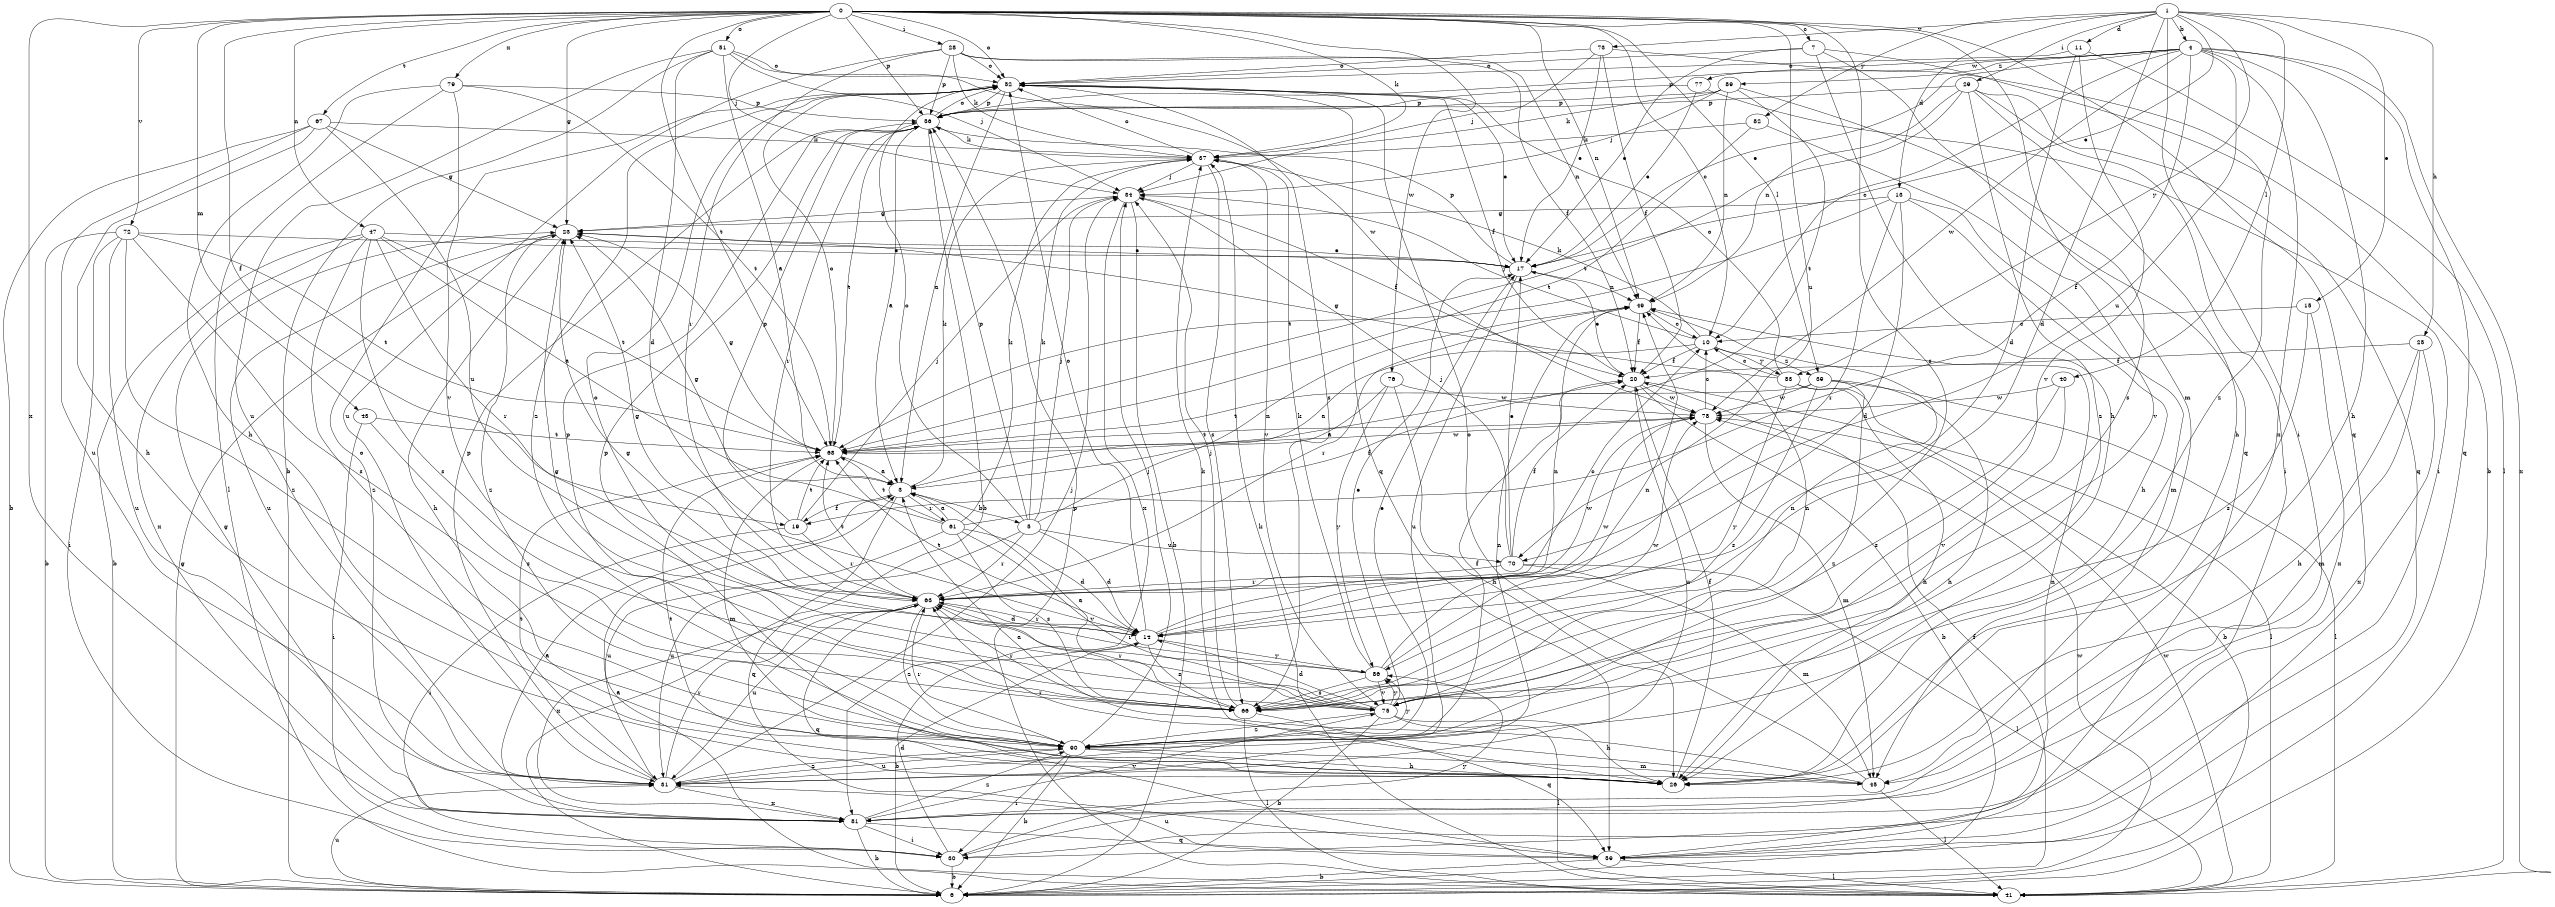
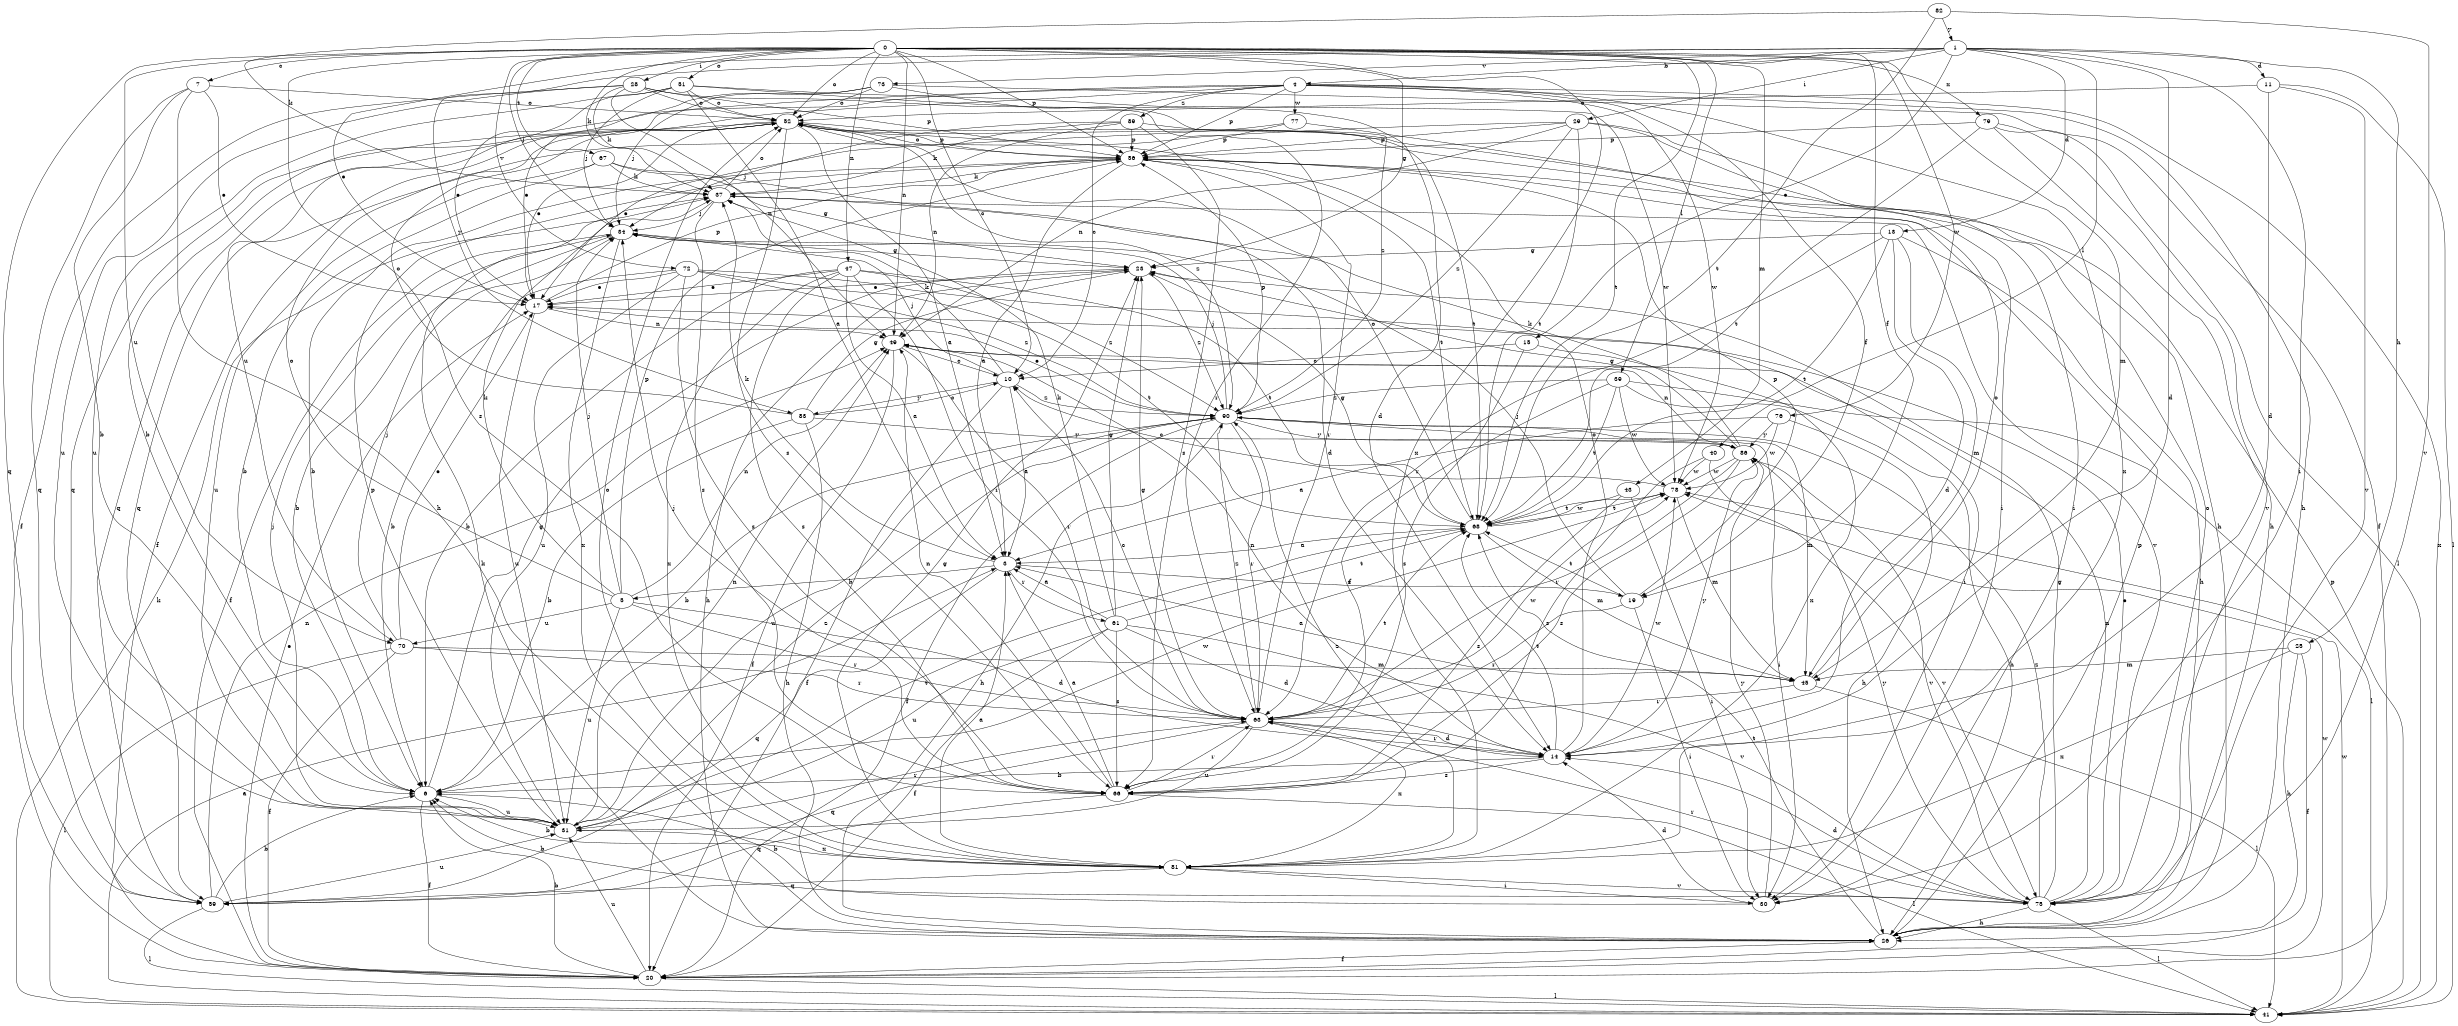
edge "1" -> "82": reversed
edge "10" -> "39": now "10" -> "90"
edge "67" -> "14": label "u" -> "d"
edge "23" -> "31": removed, label "u"
edge "67" -> "26": removed, label "h"
